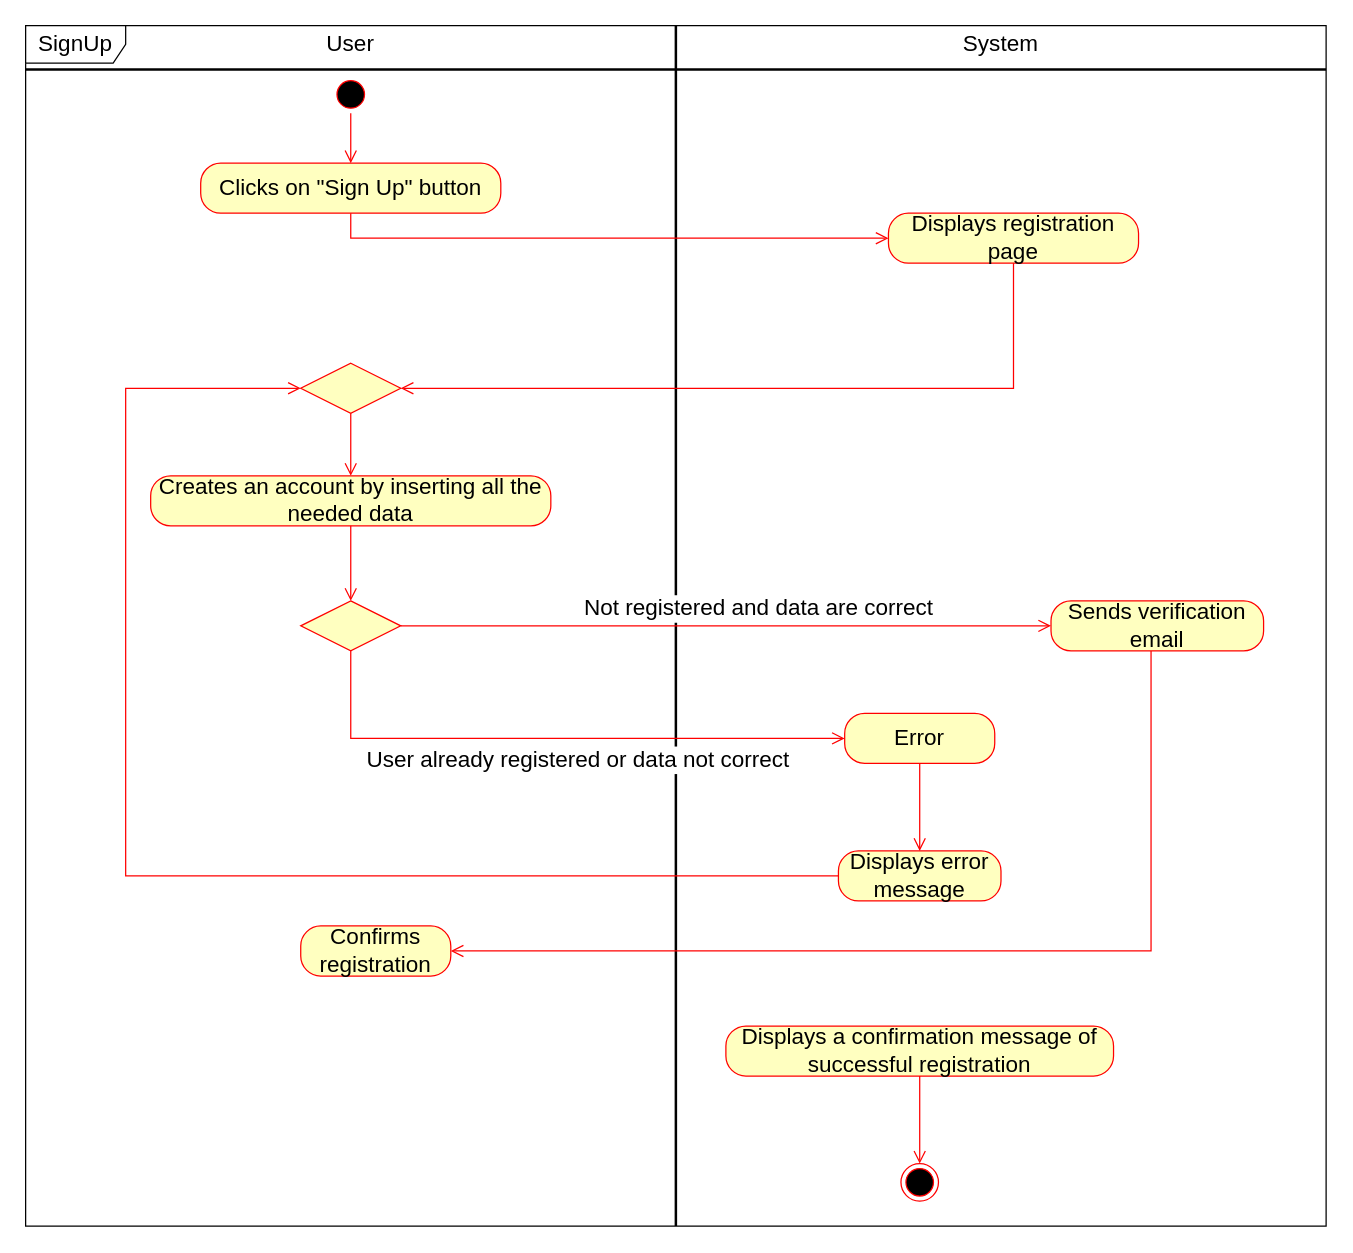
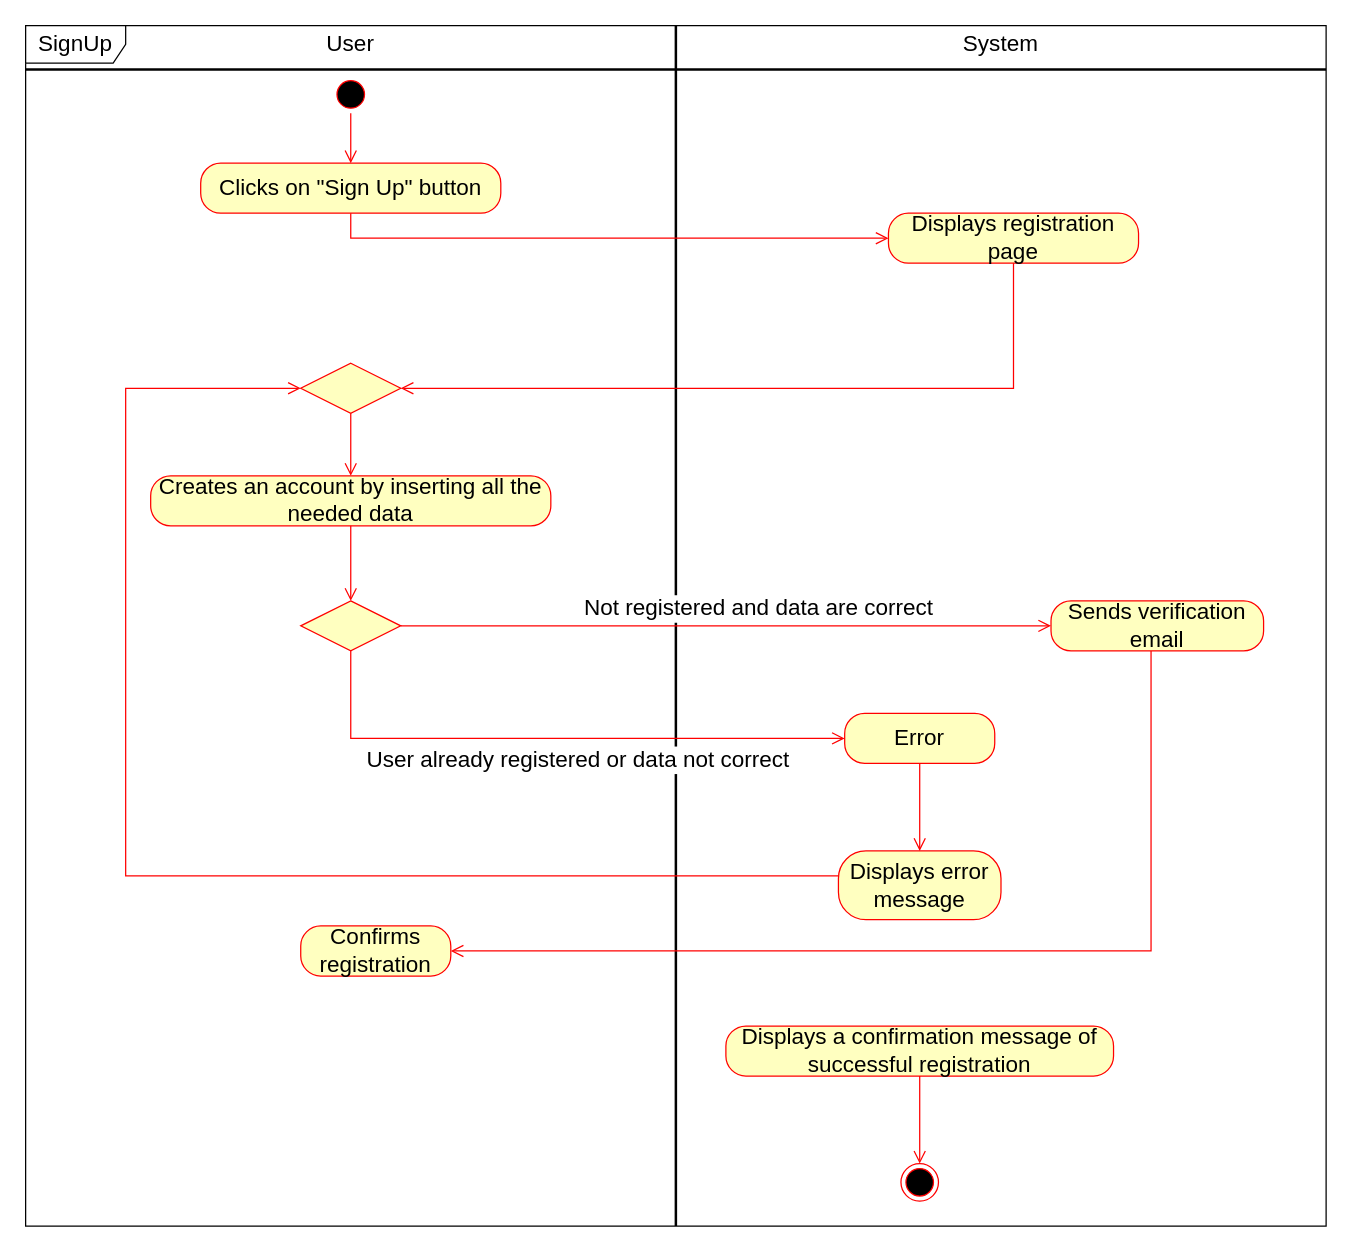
node "Displays error message": size 163x50 -> 163x69
